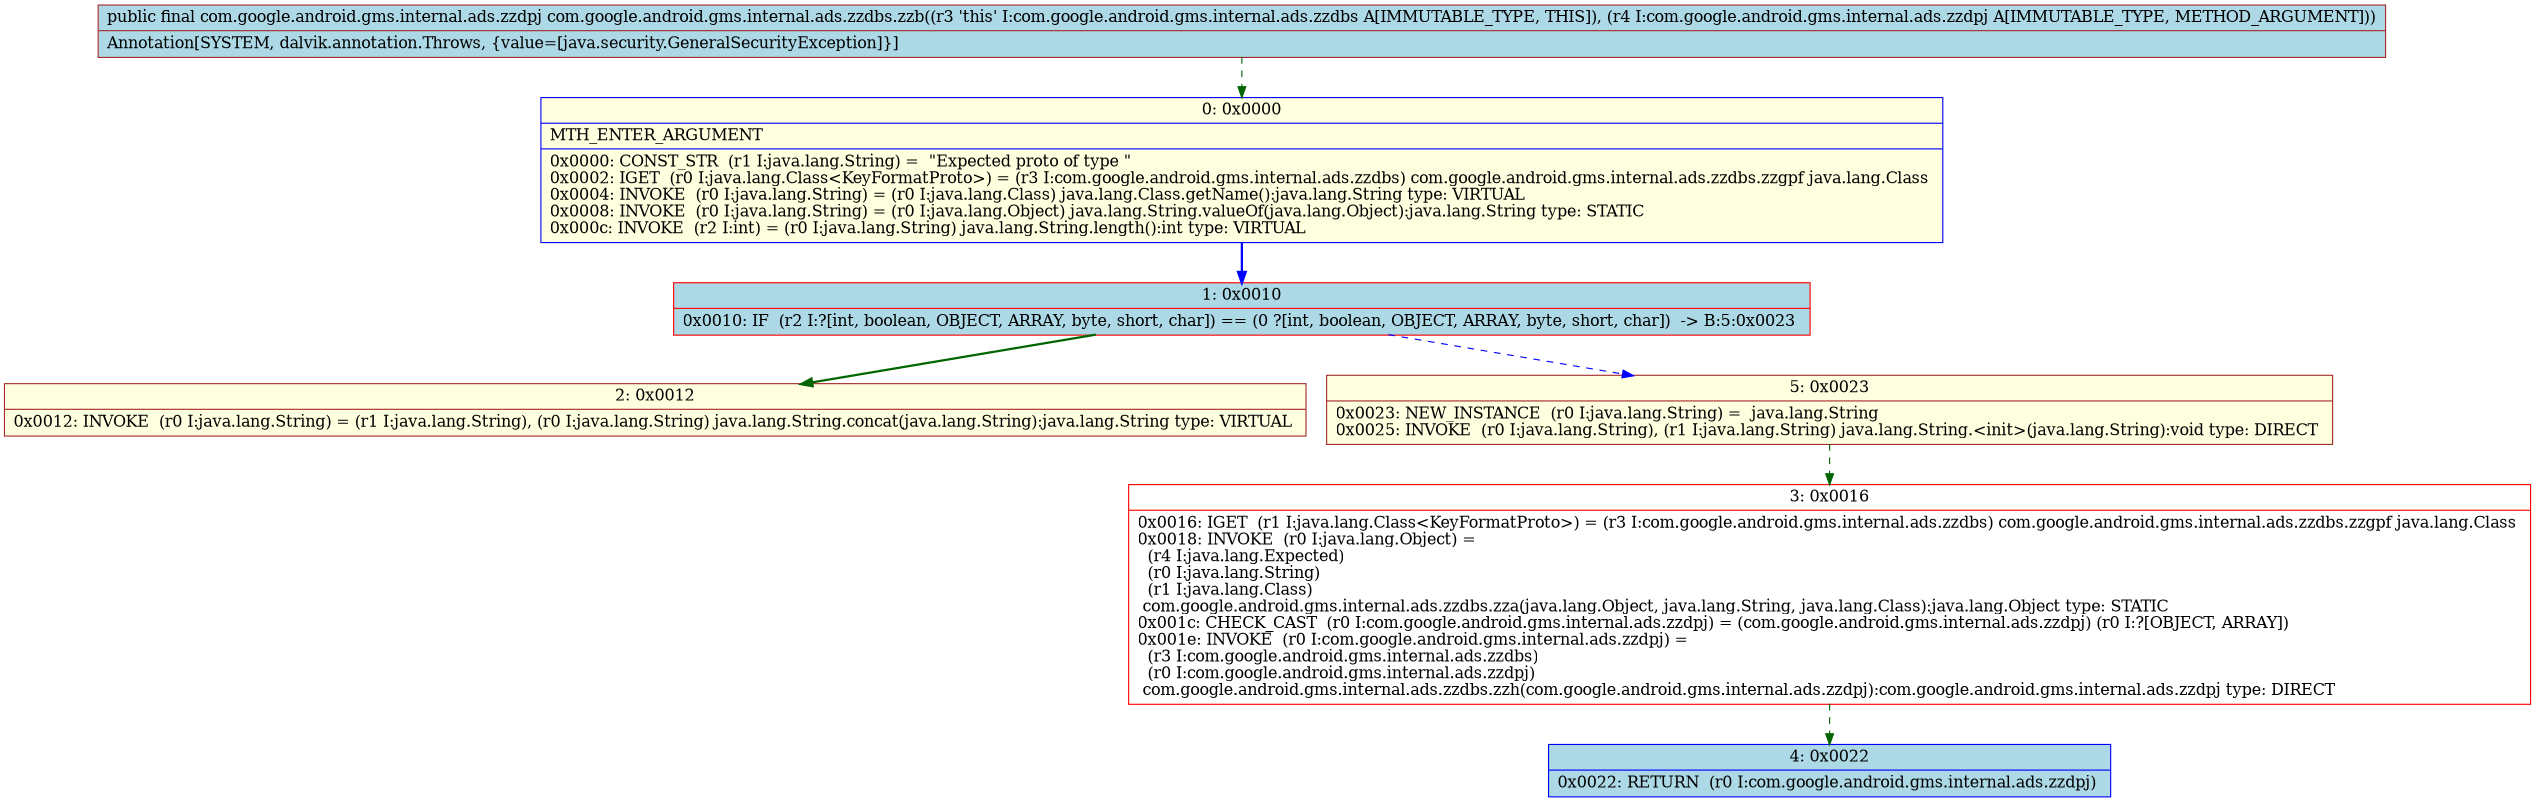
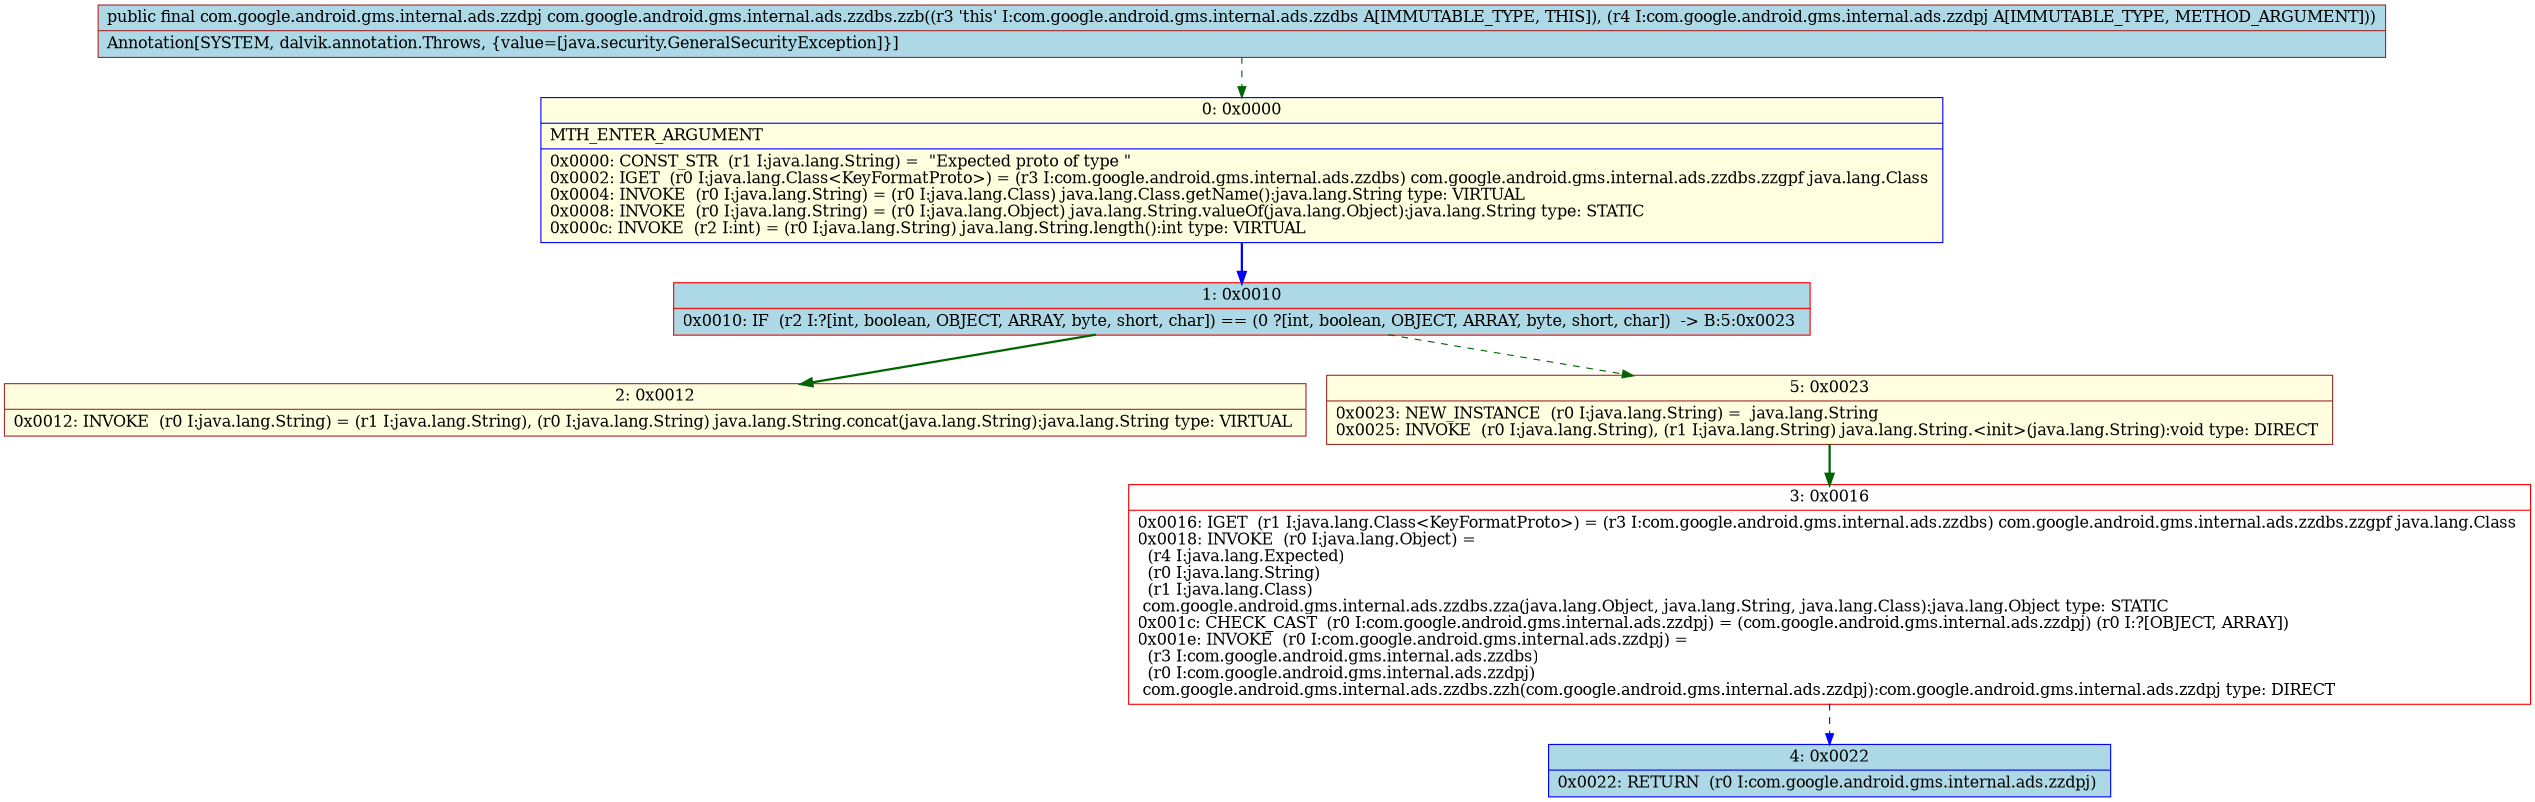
edge "1: 0x0010" -> "5: 0x0023": color blue -> darkgreen
edge "5: 0x0023" -> "3: 0x0016": style dashed -> bold
edge "3: 0x0016" -> "4: 0x0022": color darkgreen -> blue
